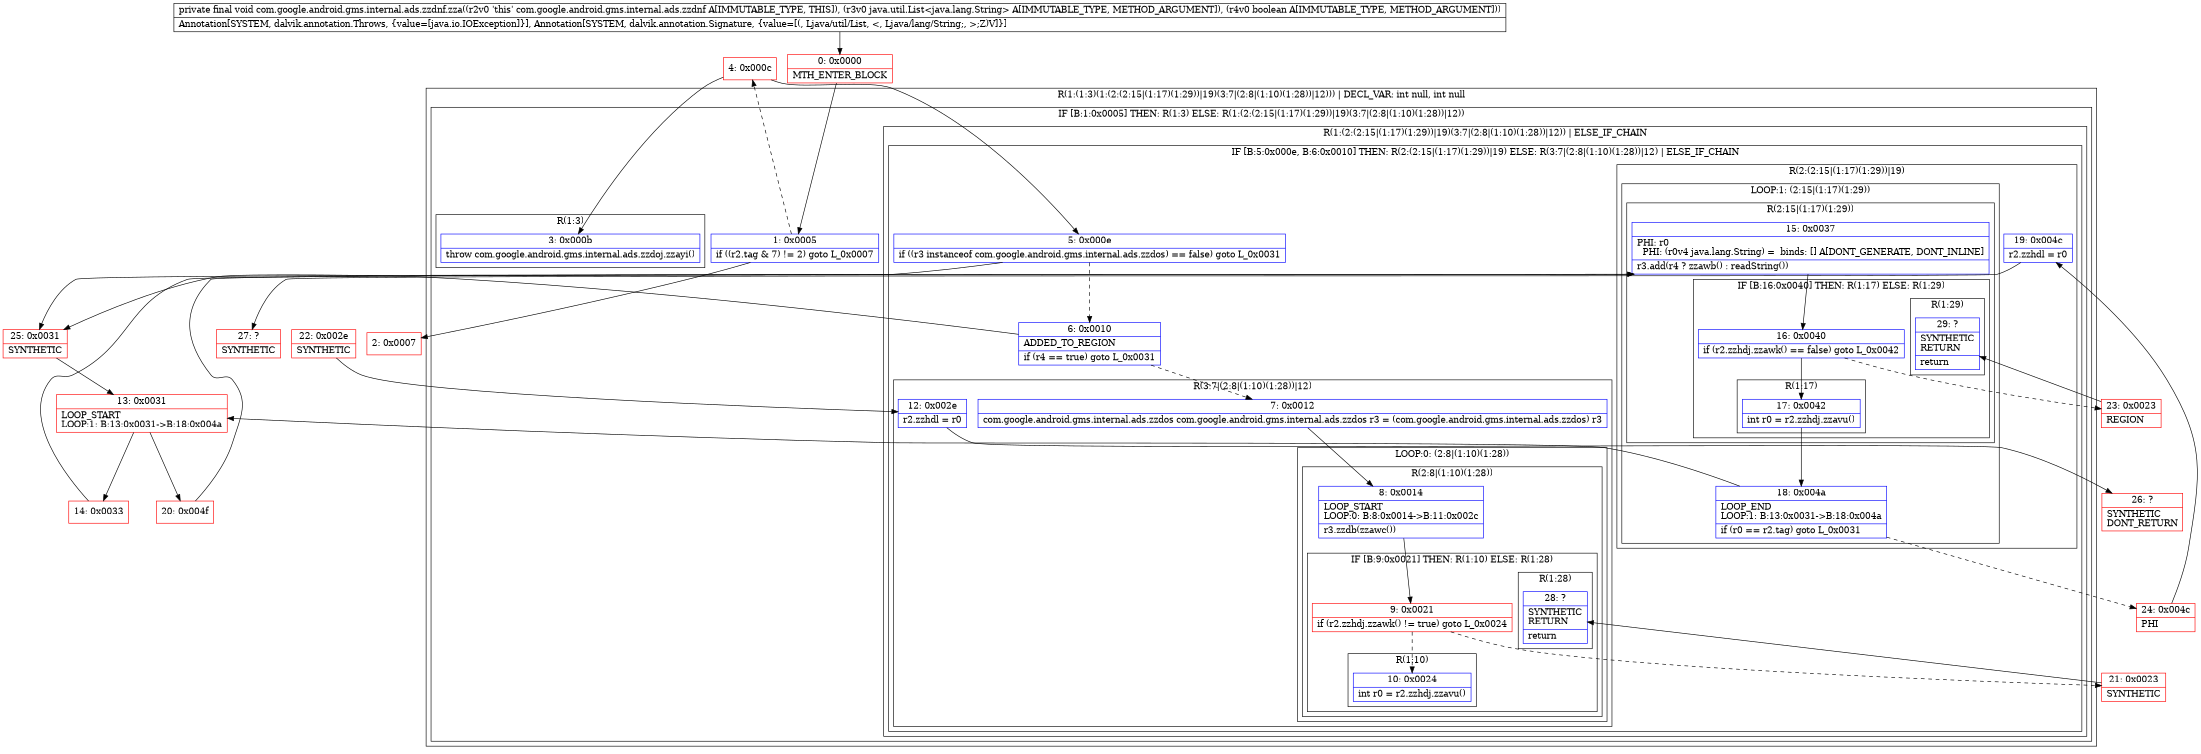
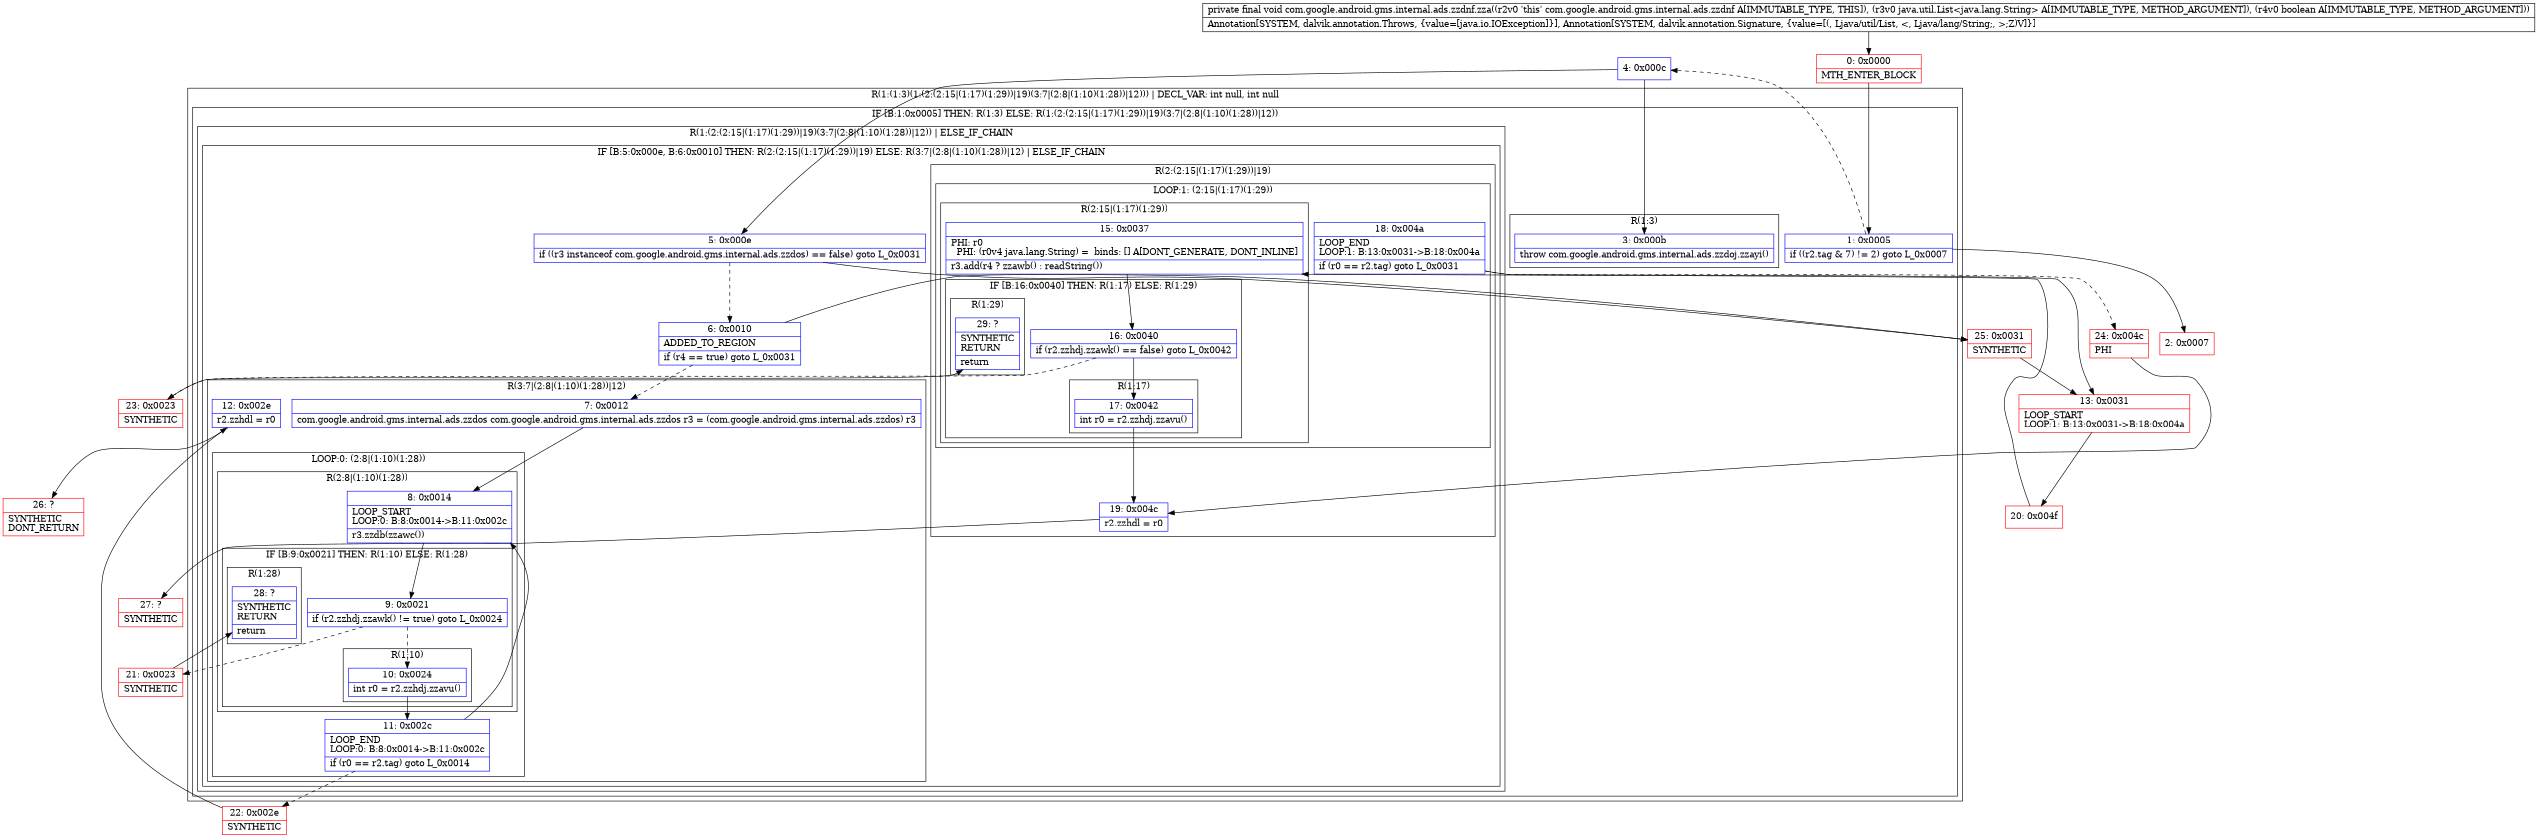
node "4: 0x000c": color red -> blue
node "23: 0x0023": text "REGION" -> "SYNTHETIC"
edge "17: 0x0042" -> "18: 0x004a": now "17: 0x0042" -> "19: 0x004c"
node "14: 0x0033": removed
node "9: 0x0021": color red -> blue
node "11: 0x002c": added
